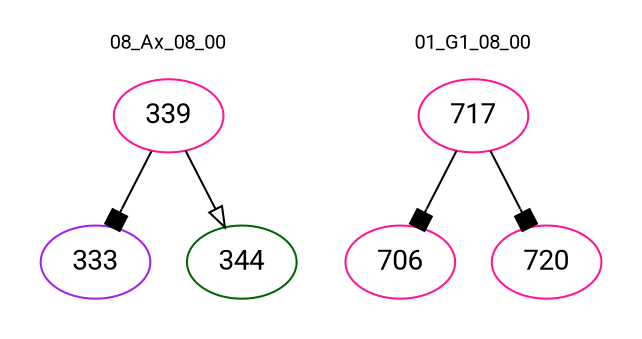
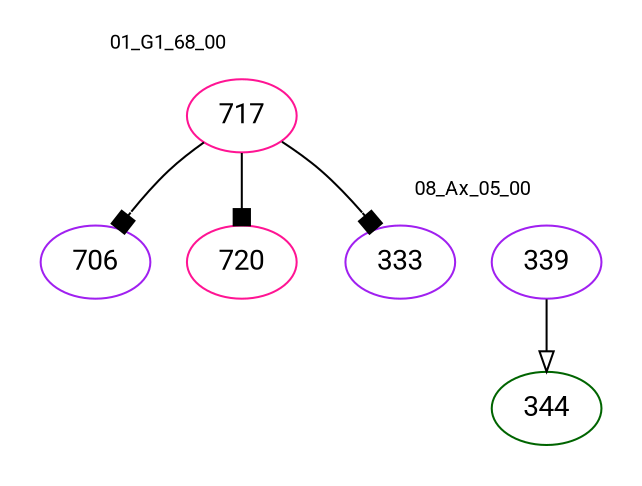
cluster "08_Ax_08_00": label "08_Ax_08_00" -> "08_Ax_05_00"
cluster "01_G1_08_00": label "01_G1_08_00" -> "01_G1_68_00"
node "339": color deeppink -> purple
edge "339" -> "333": now "717" -> "333"
node "706": color deeppink -> purple
